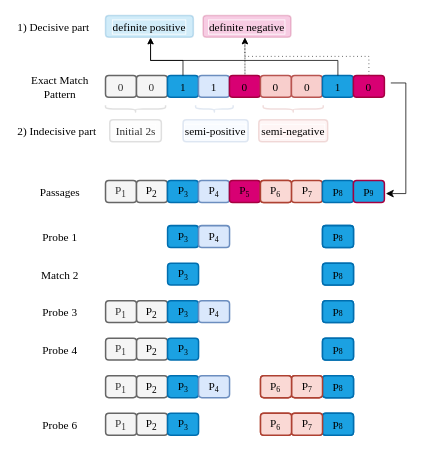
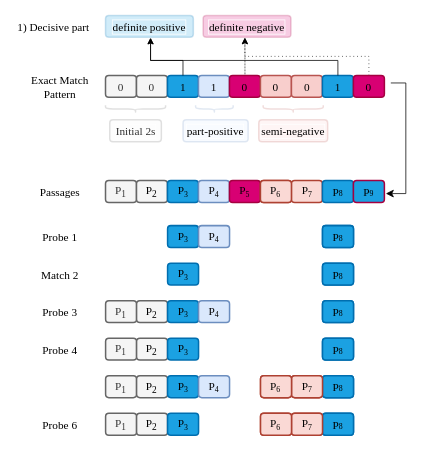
node "2) Indecisive part": removed
node "semi-positive": label "semi-positive" -> "part-positive"
